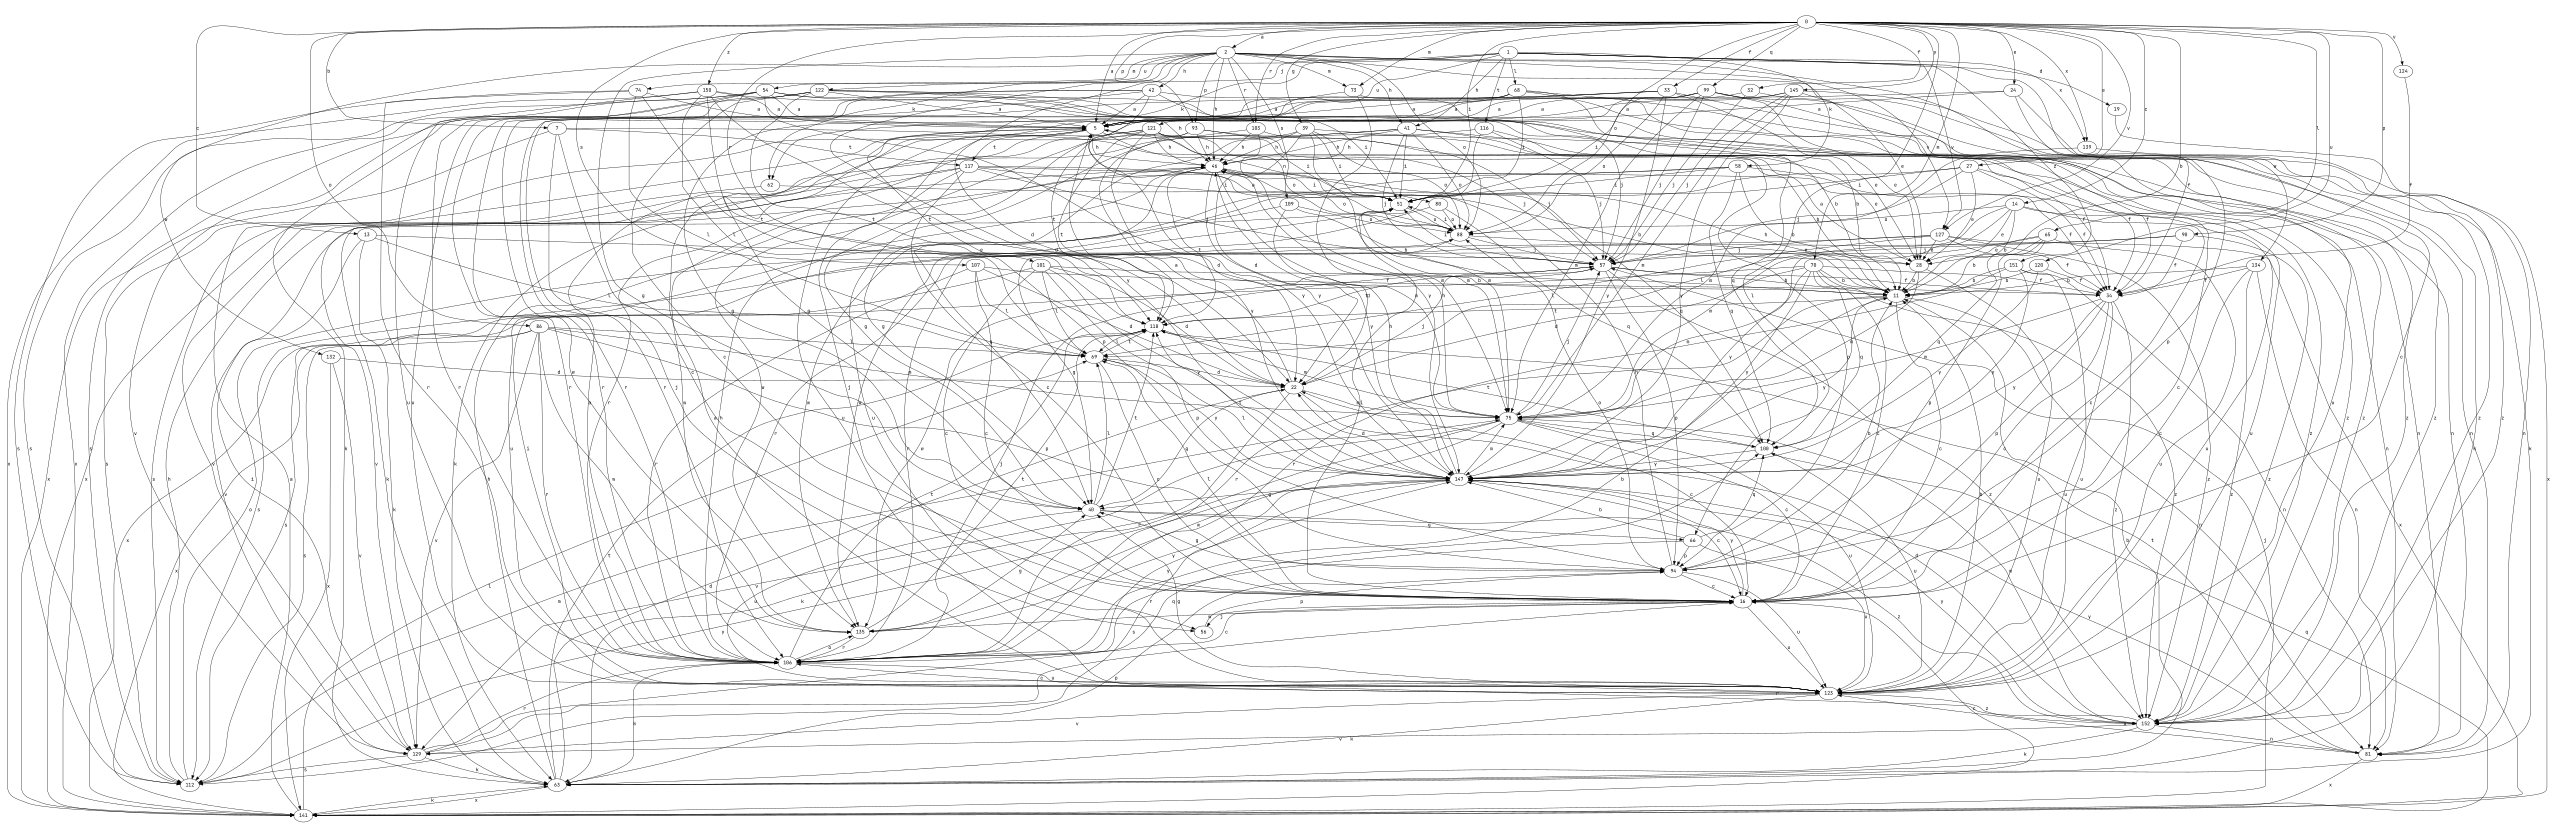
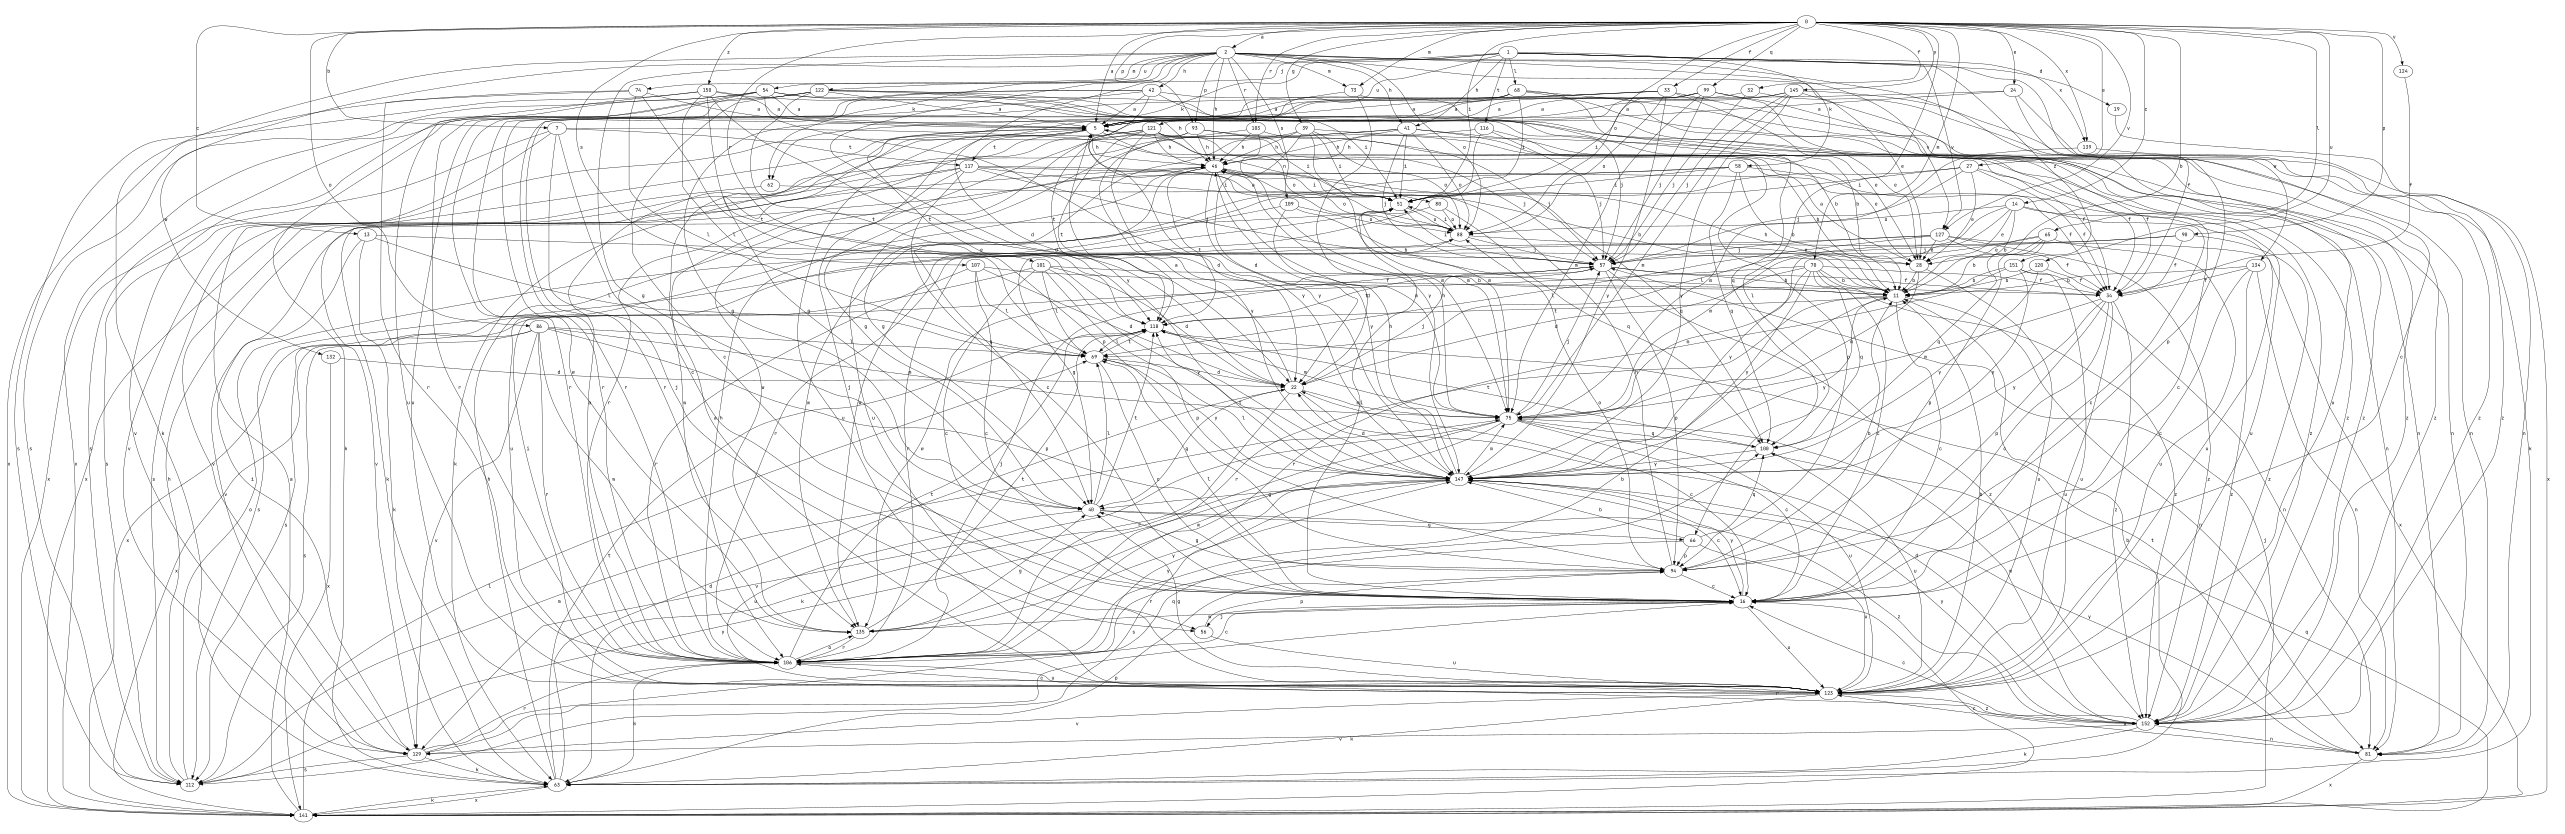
edge "132" -> "129": now "7" -> "129"
edge "94" -> "123": now "56" -> "123"
edge "152" -> "16": added, label "c"
edge "99" -> "63": now "2" -> "63"
